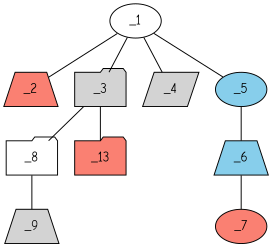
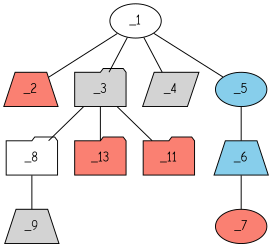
node "_11": added
